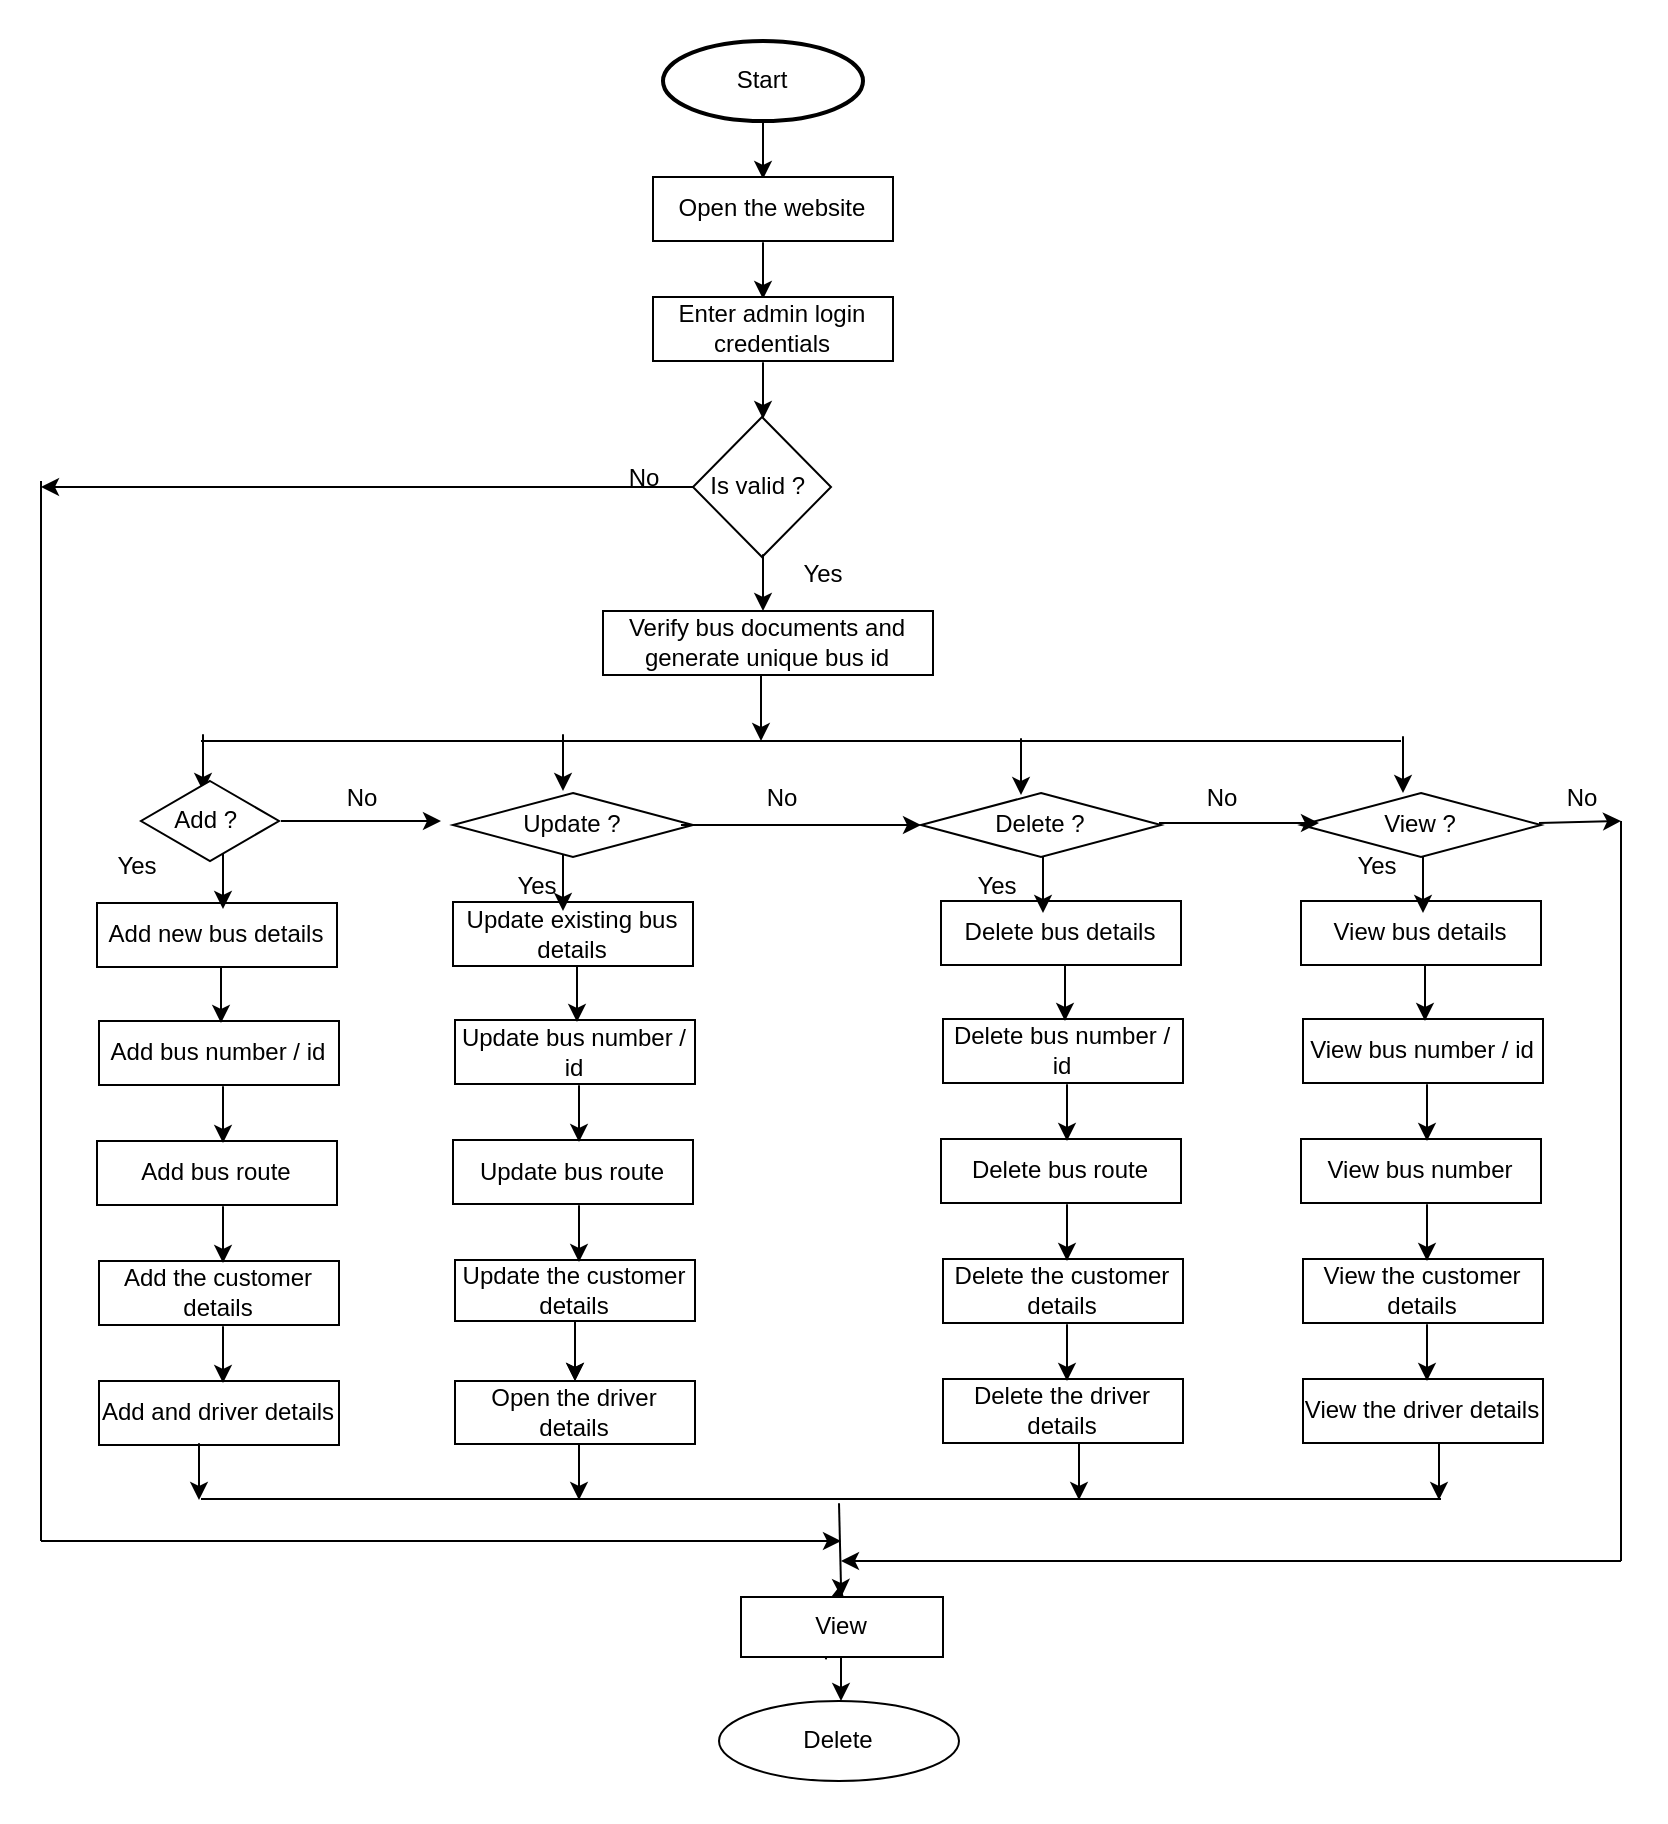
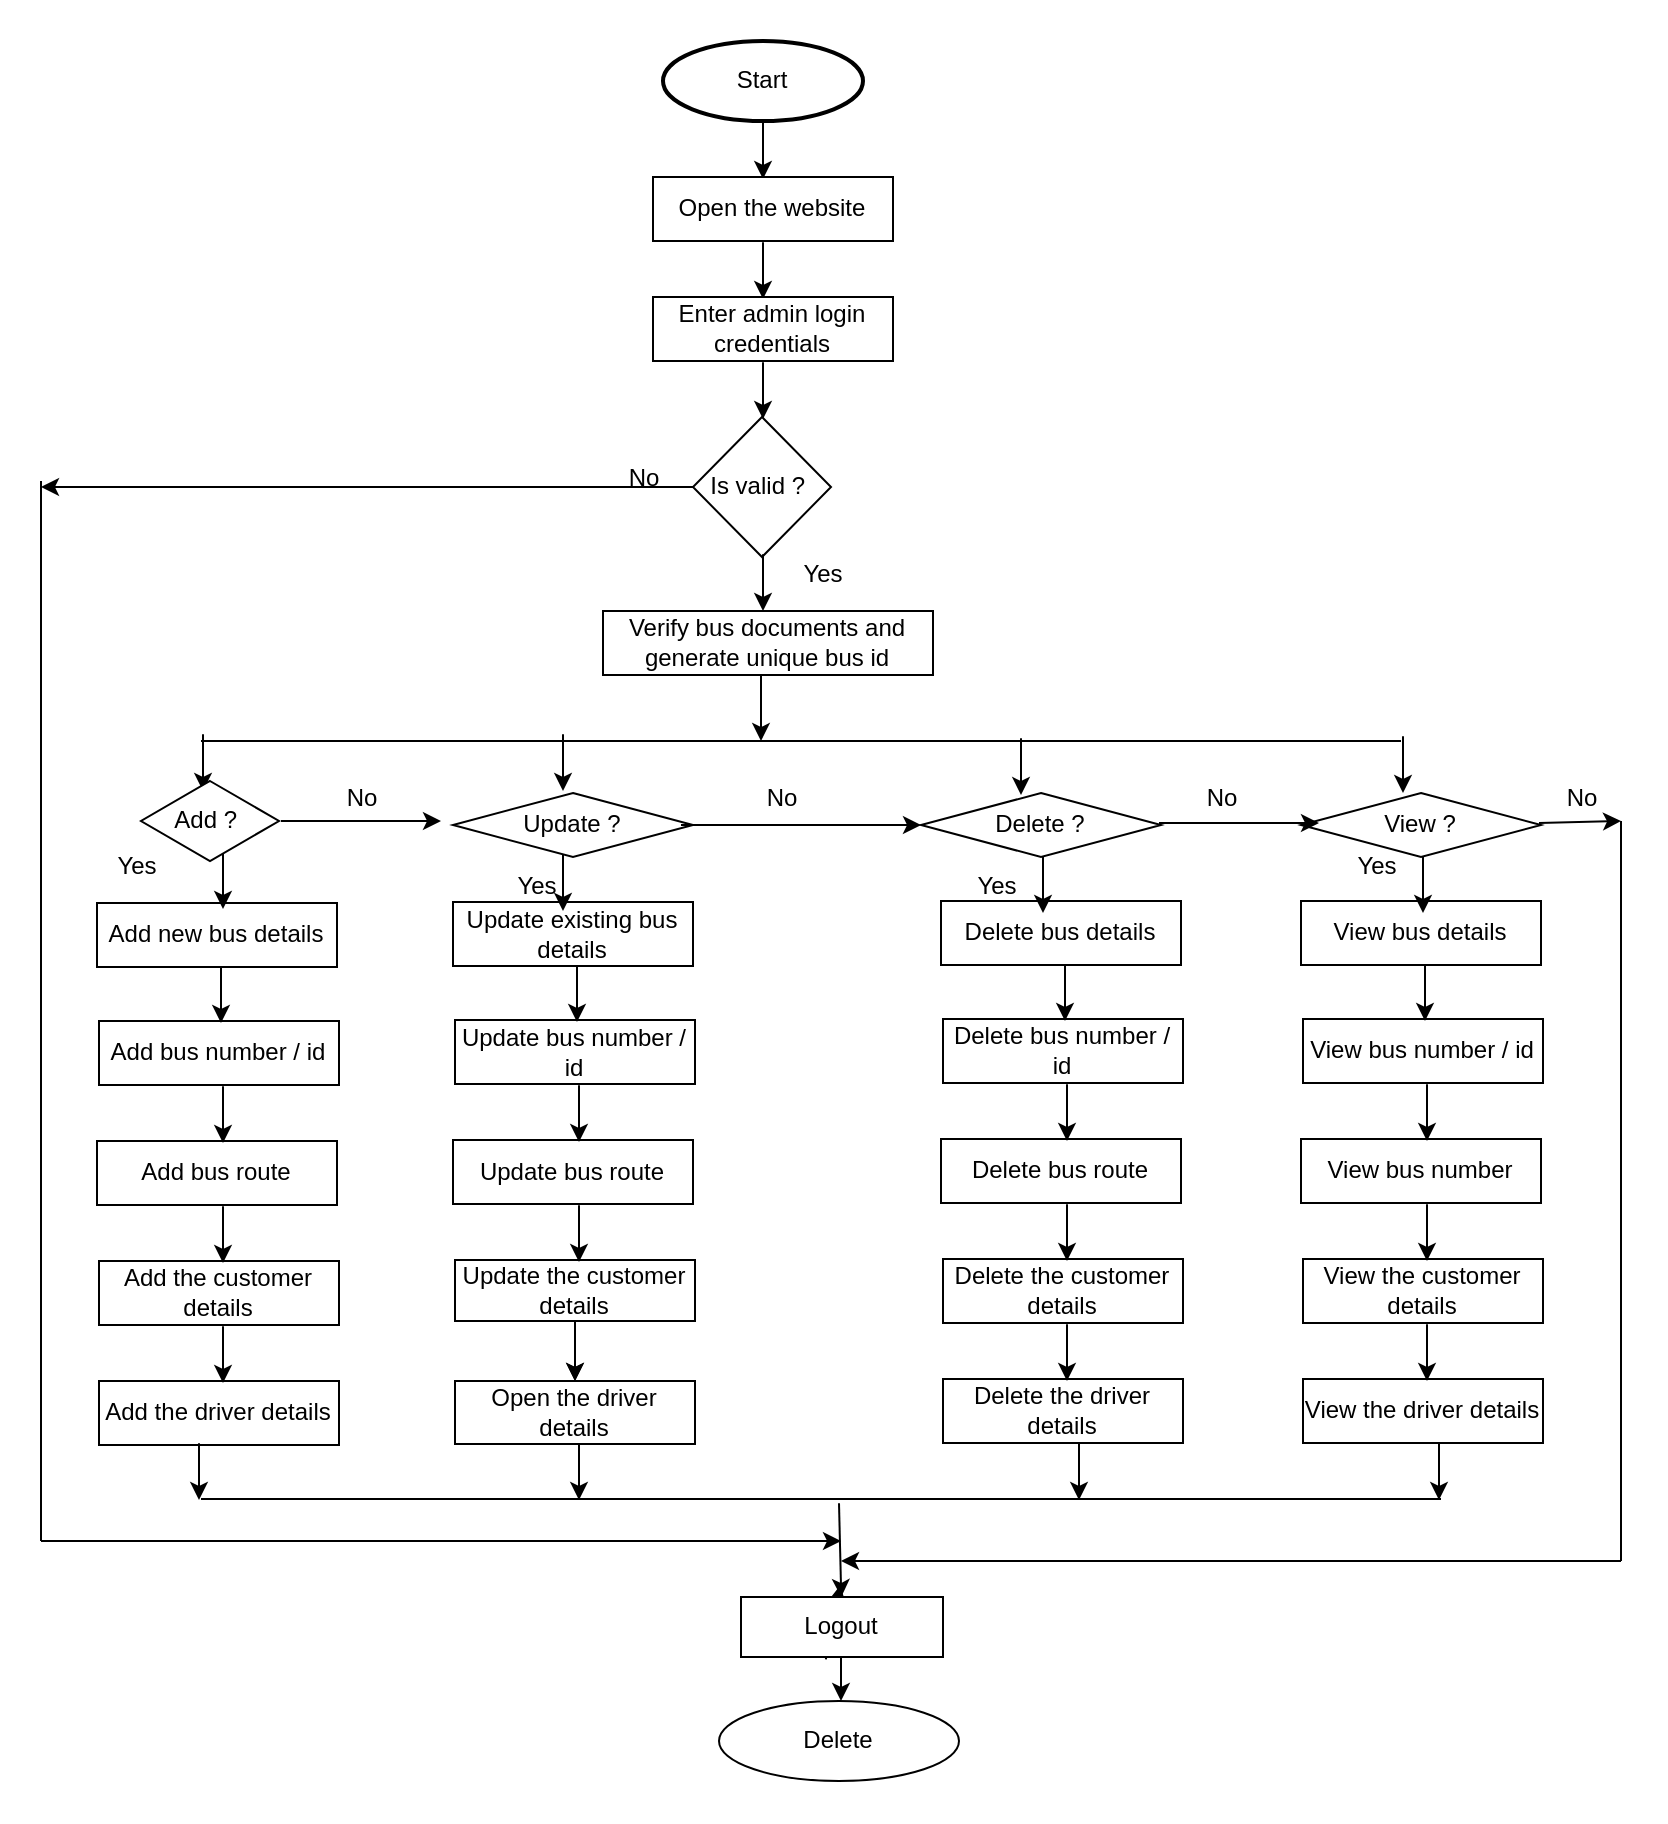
node "Add and driver details": label "Add and driver details" -> "Add the driver details"
node "View": label "View" -> "Logout"
